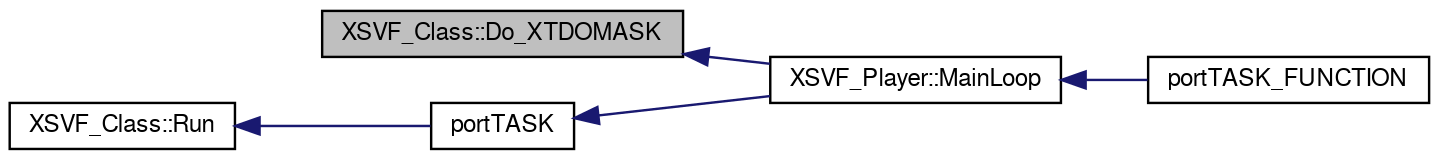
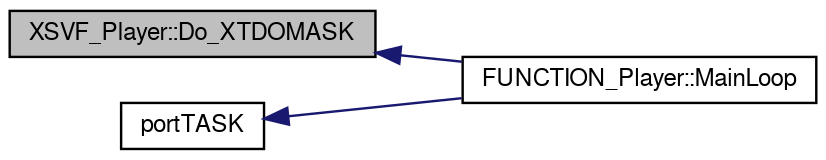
node "XSVF_Class::Do_XTDOMASK": label "XSVF_Class::Do_XTDOMASK" -> "XSVF_Player::Do_XTDOMASK"
node "XSVF_Player::MainLoop": label "XSVF_Player::MainLoop" -> "FUNCTION_Player::MainLoop"
node "portTASK_FUNCTION": removed
node "XSVF_Class::Run": removed
